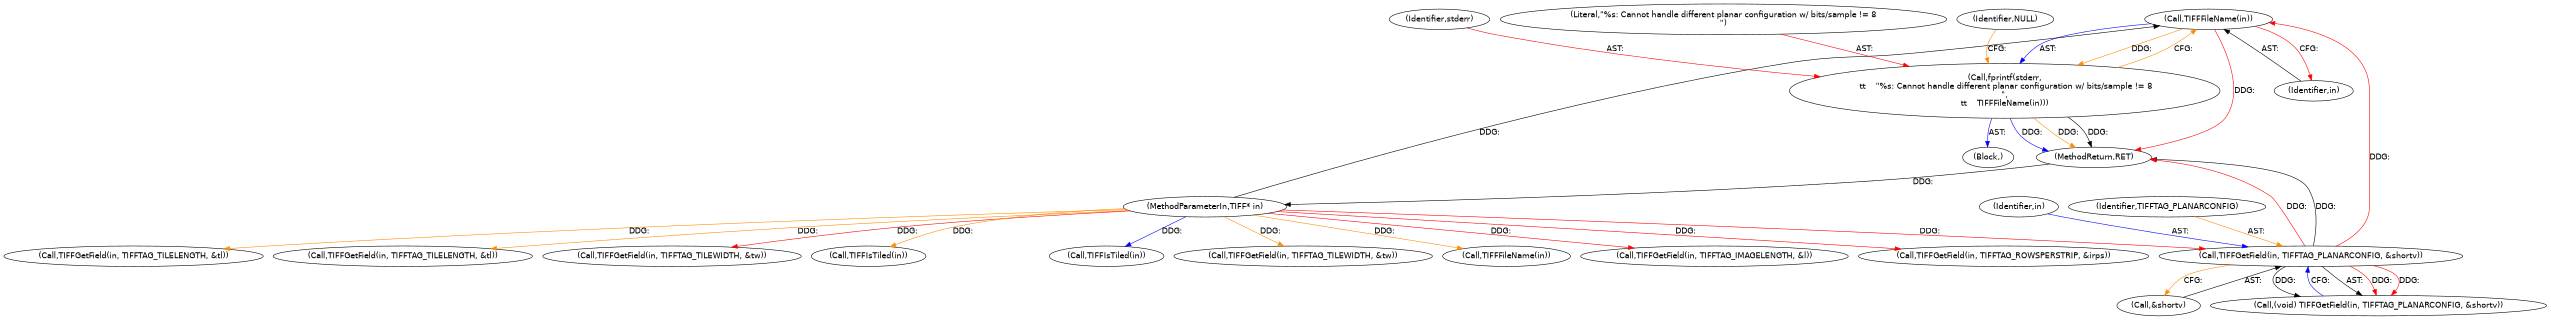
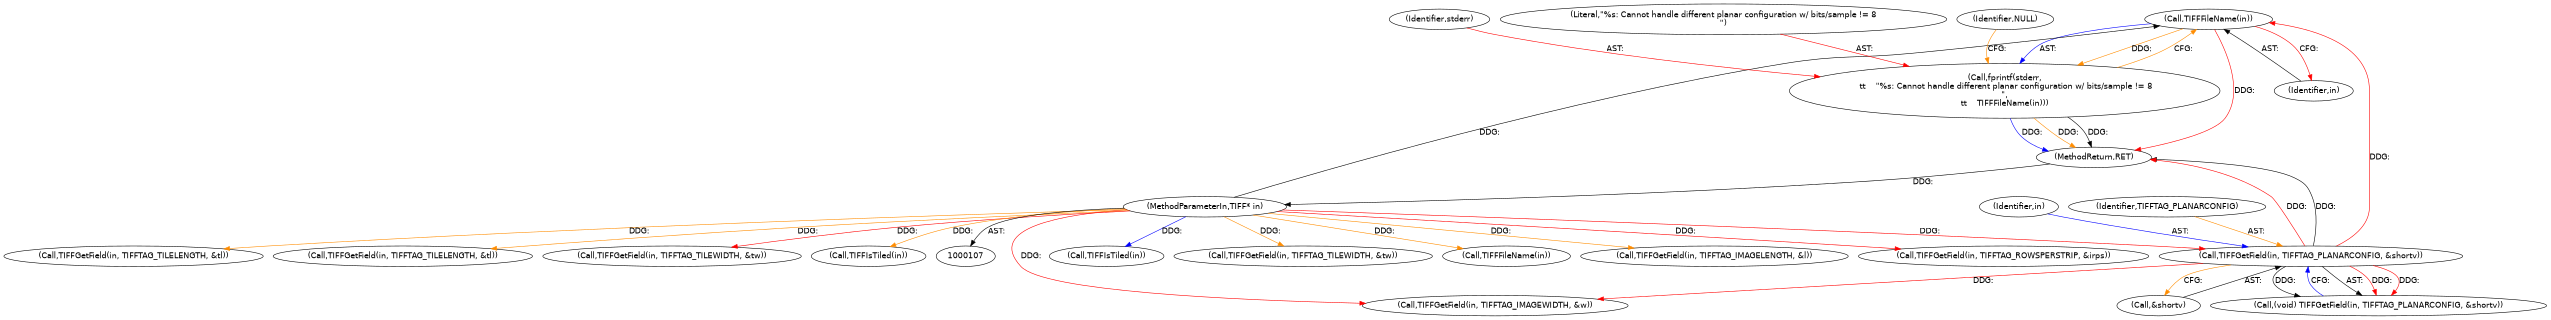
node "(Block,)": removed
edge "(MethodParameterIn,TIFF* in)" -> "(Call,TIFFGetField(in, TIFFTAG_IMAGELENGTH, &l))": color red -> darkorange
node "1000107": added
node "(Call,TIFFGetField(in, TIFFTAG_IMAGEWIDTH, &w))": added
